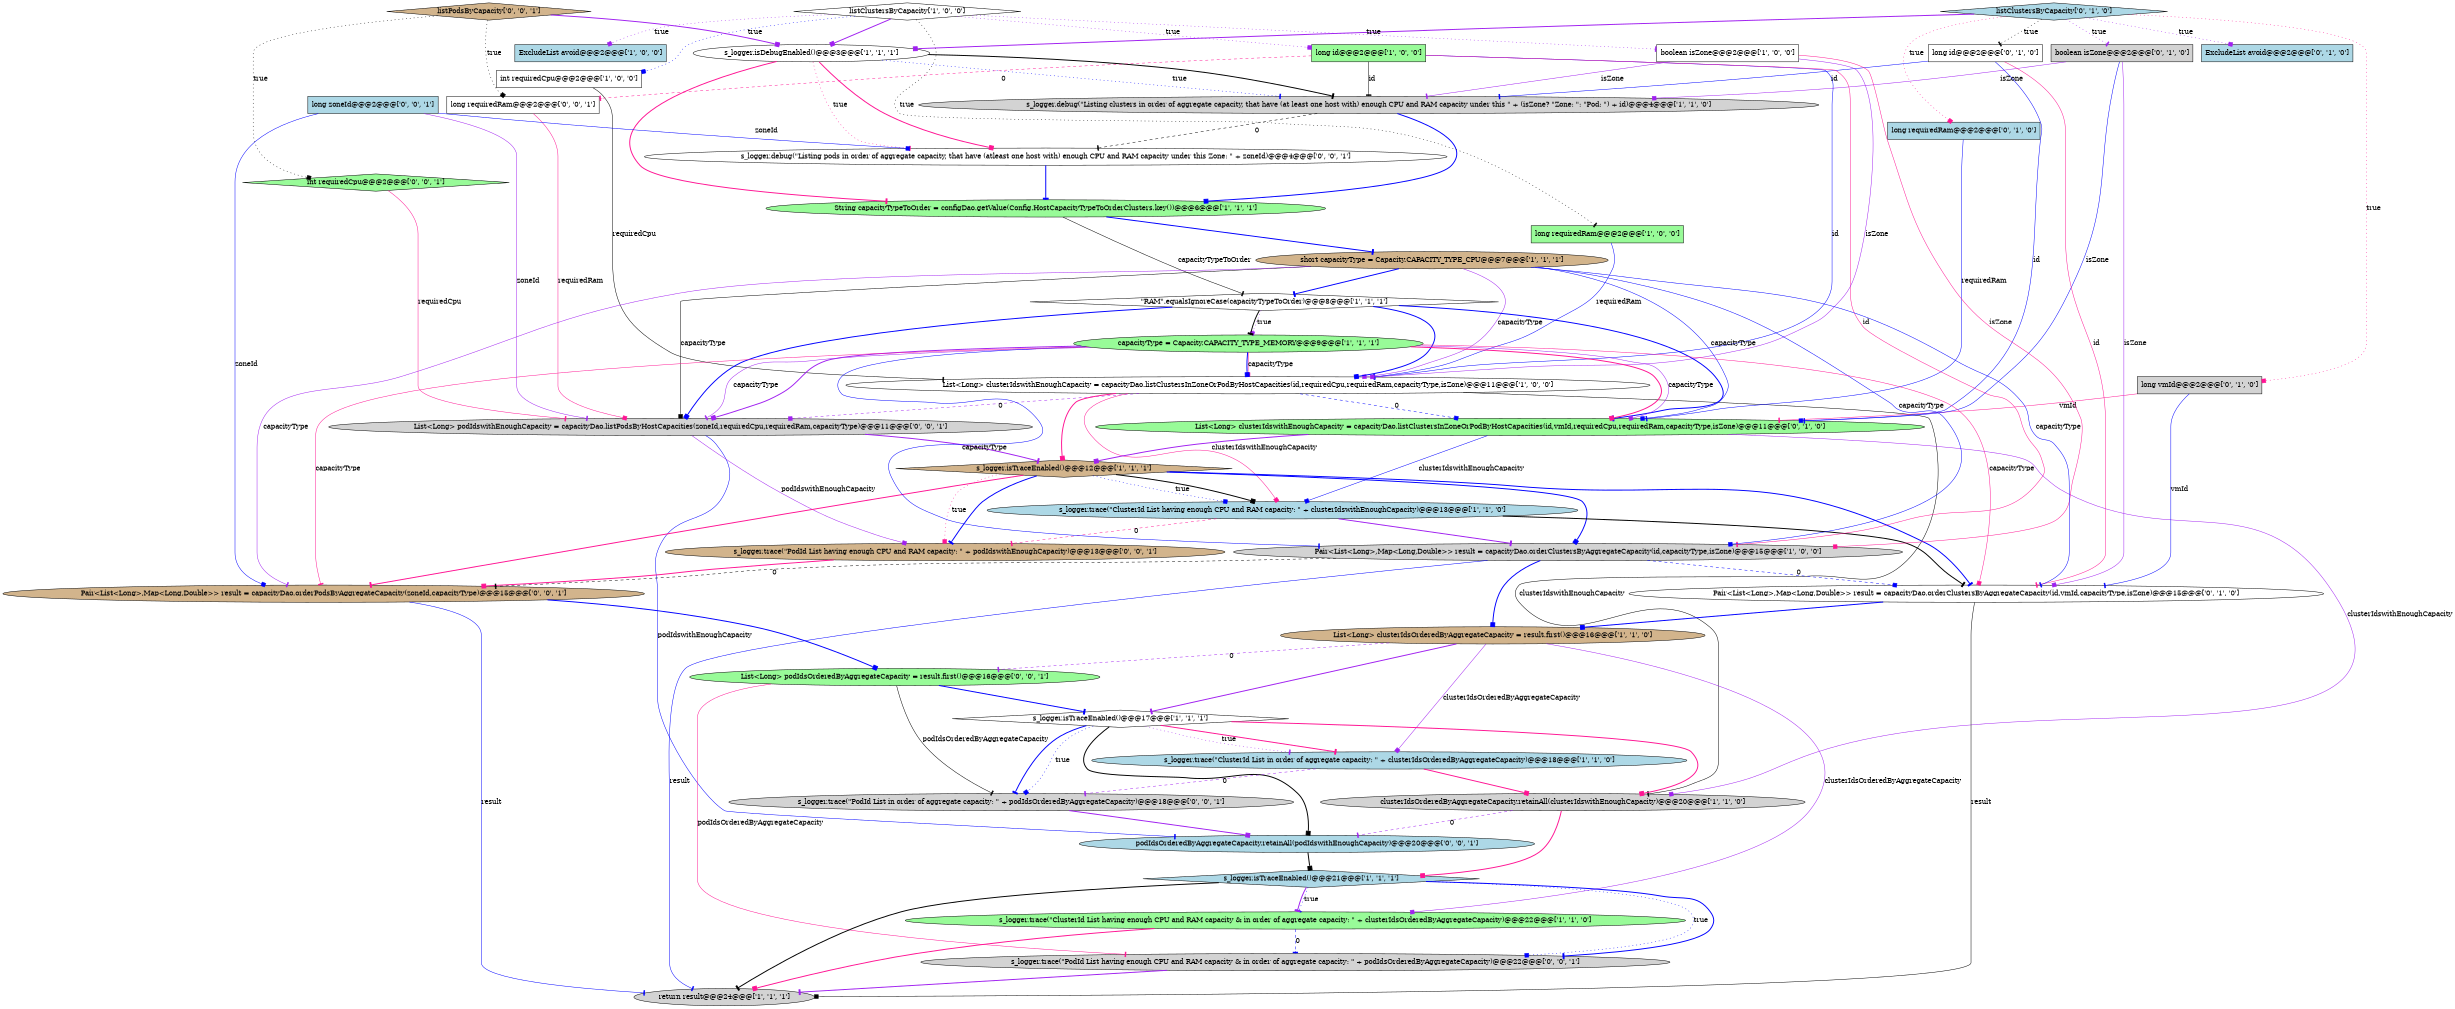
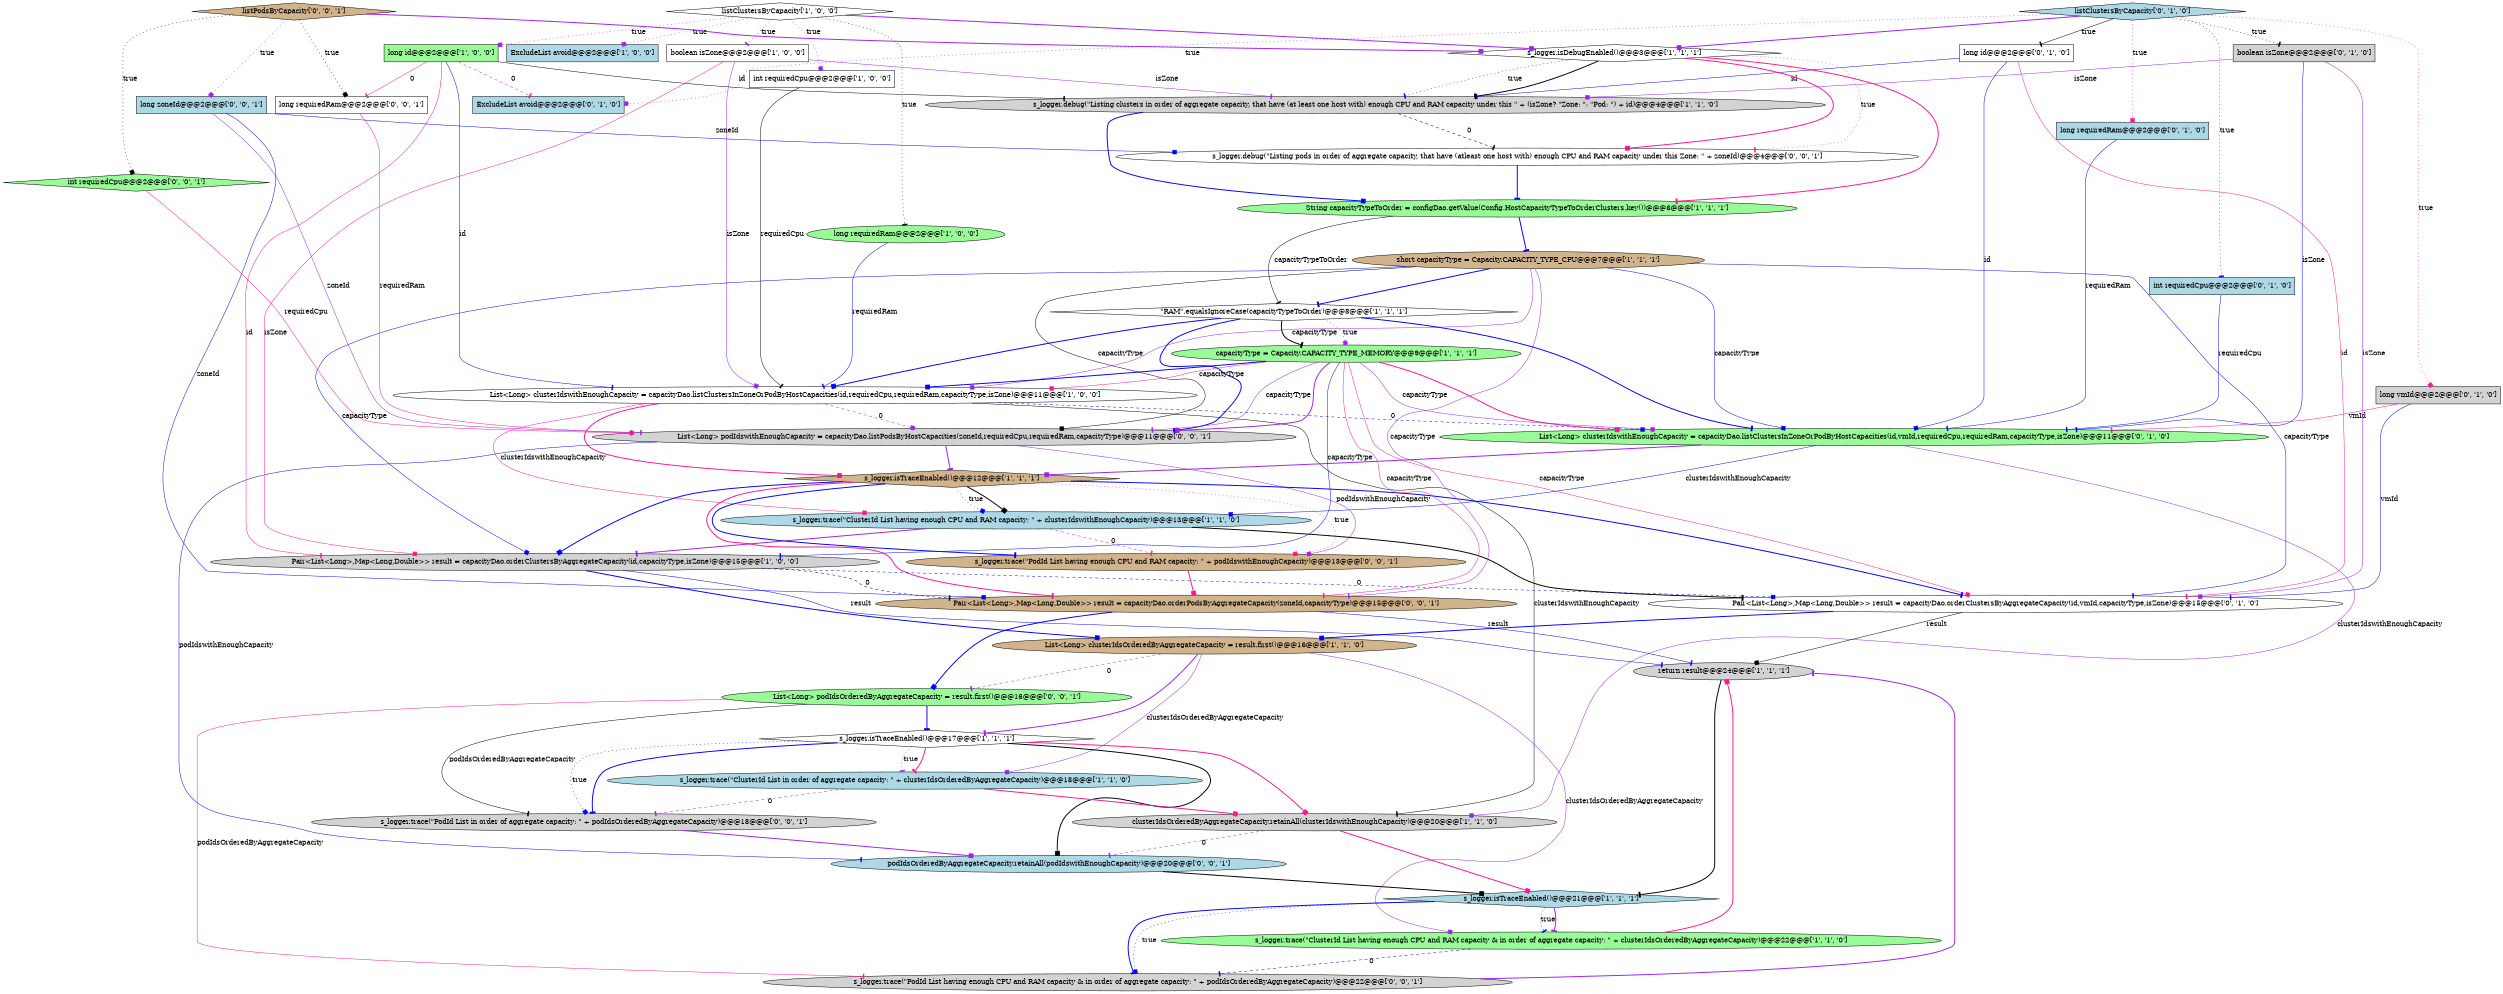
edge "listClustersByCapacity['1', '0', '0']" -> "int requiredCpu@@@2@@@['1', '0', '0']": color blue -> purple
edge "listClustersByCapacity['0', '1', '0']" -> "long id@@@2@@@['0', '1', '0']": style dotted -> solid
edge "listClustersByCapacity['0', '1', '0']" -> "boolean isZone@@@2@@@['0', '1', '0']": color purple -> black
node "s_logger.isDebugEnabled()@@@3@@@['1', '1', '1']": shape ellipse -> diamond
edge "listPodsByCapacity['0', '0', '1']" -> "long zoneId@@@2@@@['0', '0', '1']": added, label "true"
edge "long id@@@2@@@['1', '0', '0']" -> "long requiredRam@@@2@@@['0', '0', '1']": style dashed -> solid
edge "long id@@@2@@@['1', '0', '0']" -> "ExcludeList avoid@@@2@@@['0', '1', '0']": added, label "0"
node "long requiredRam@@@2@@@['1', '0', '0']": shape box -> ellipse
node "int requiredCpu@@@2@@@['0', '1', '0']": added
edge "s_logger.isTraceEnabled()@@@21@@@['1', '1', '1']" -> "return result@@@24@@@['1', '1', '1']": reversed
